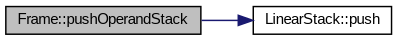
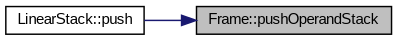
edge "Frame::pushOperandStack" -> "LinearStack::push": reversed
